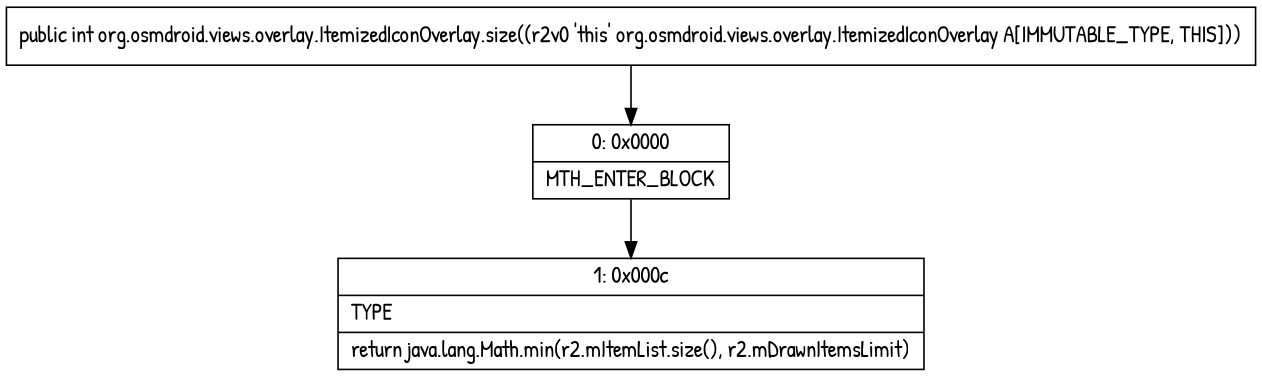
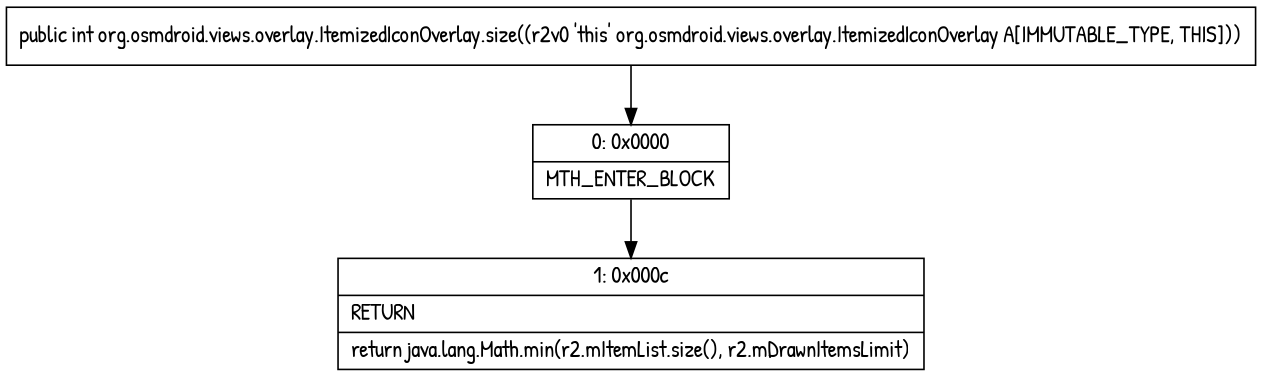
node "1: 0x000c": text "TYPE" -> "RETURN"
